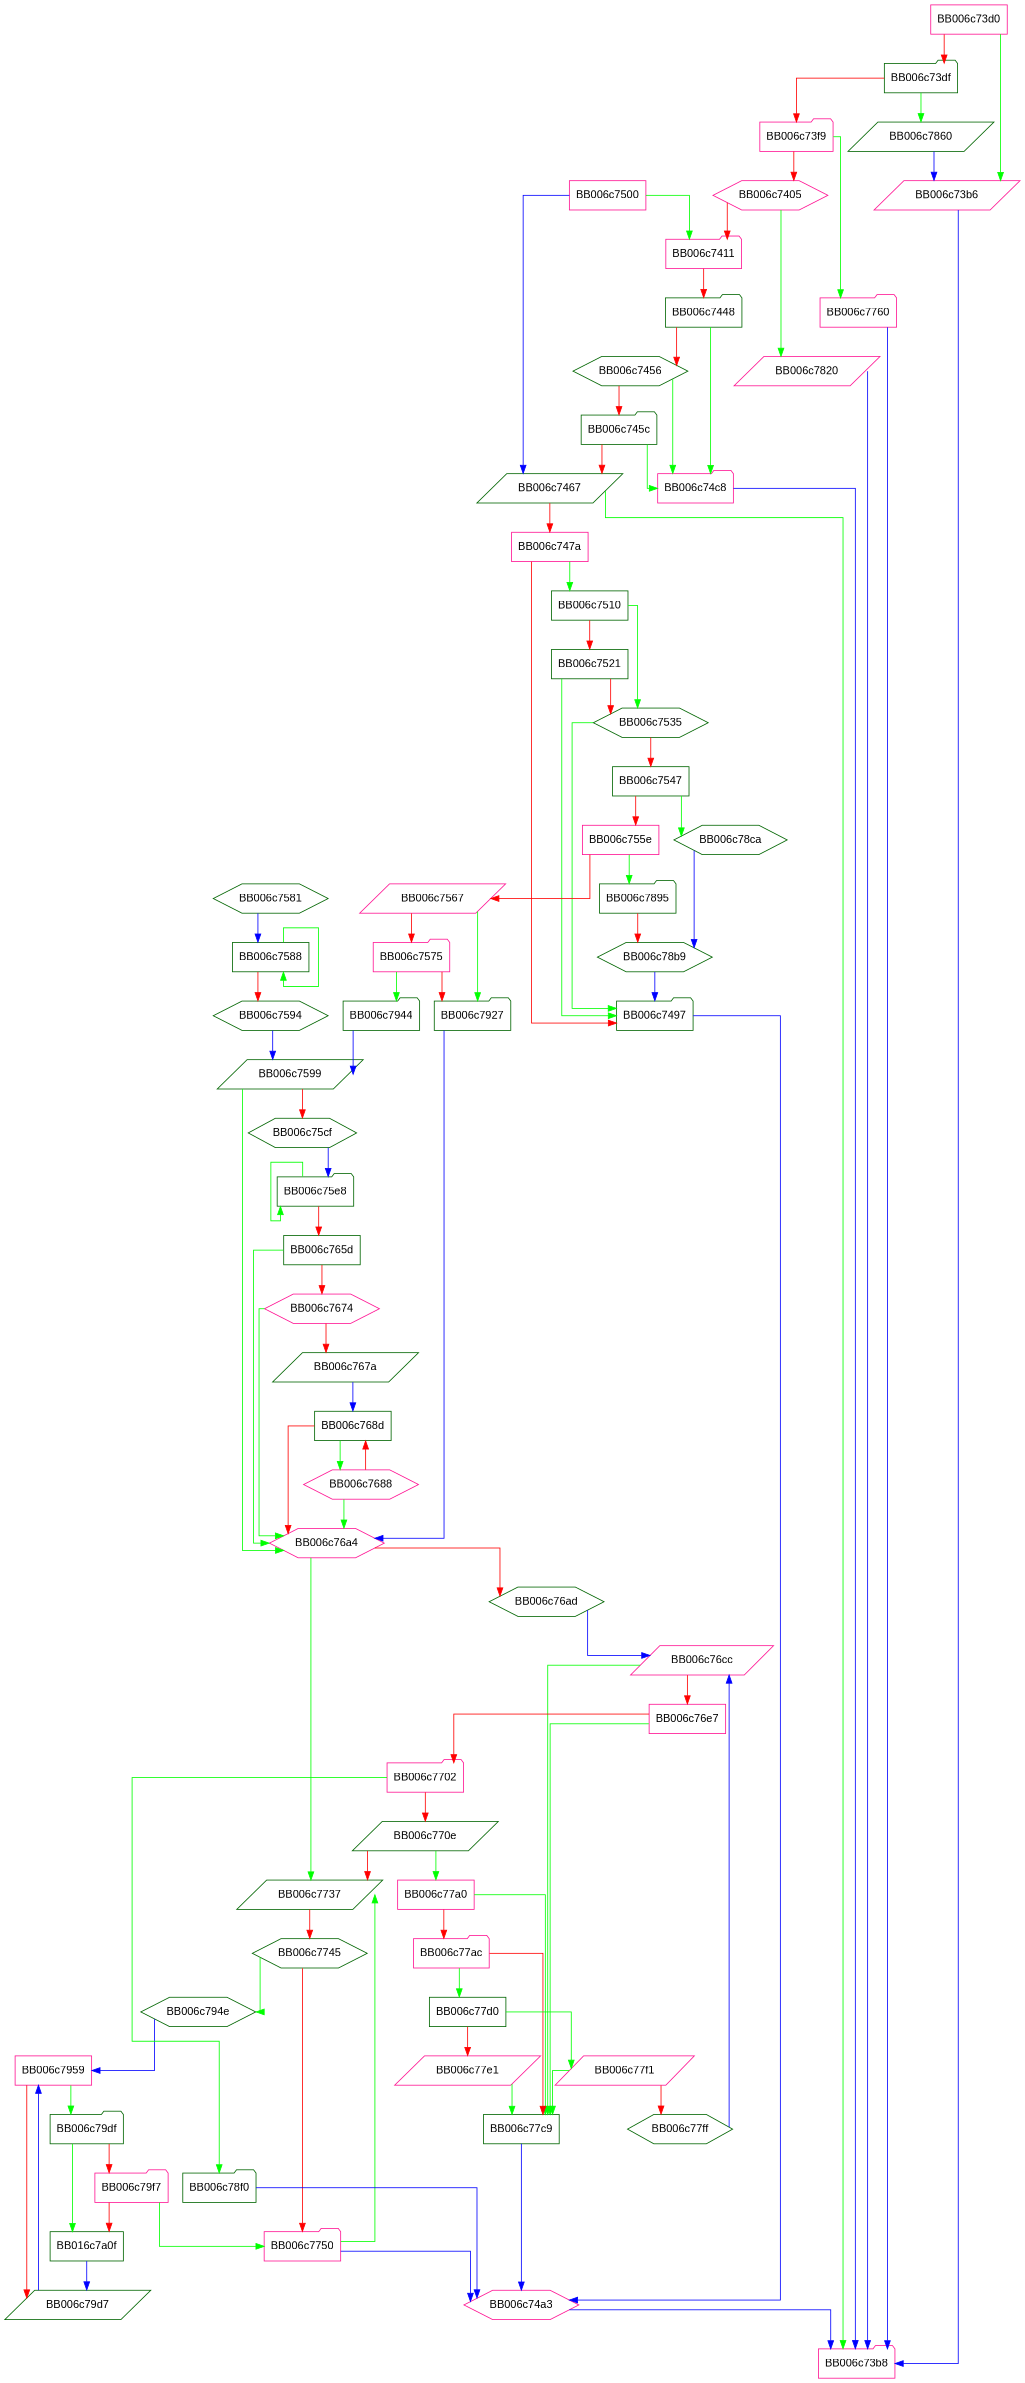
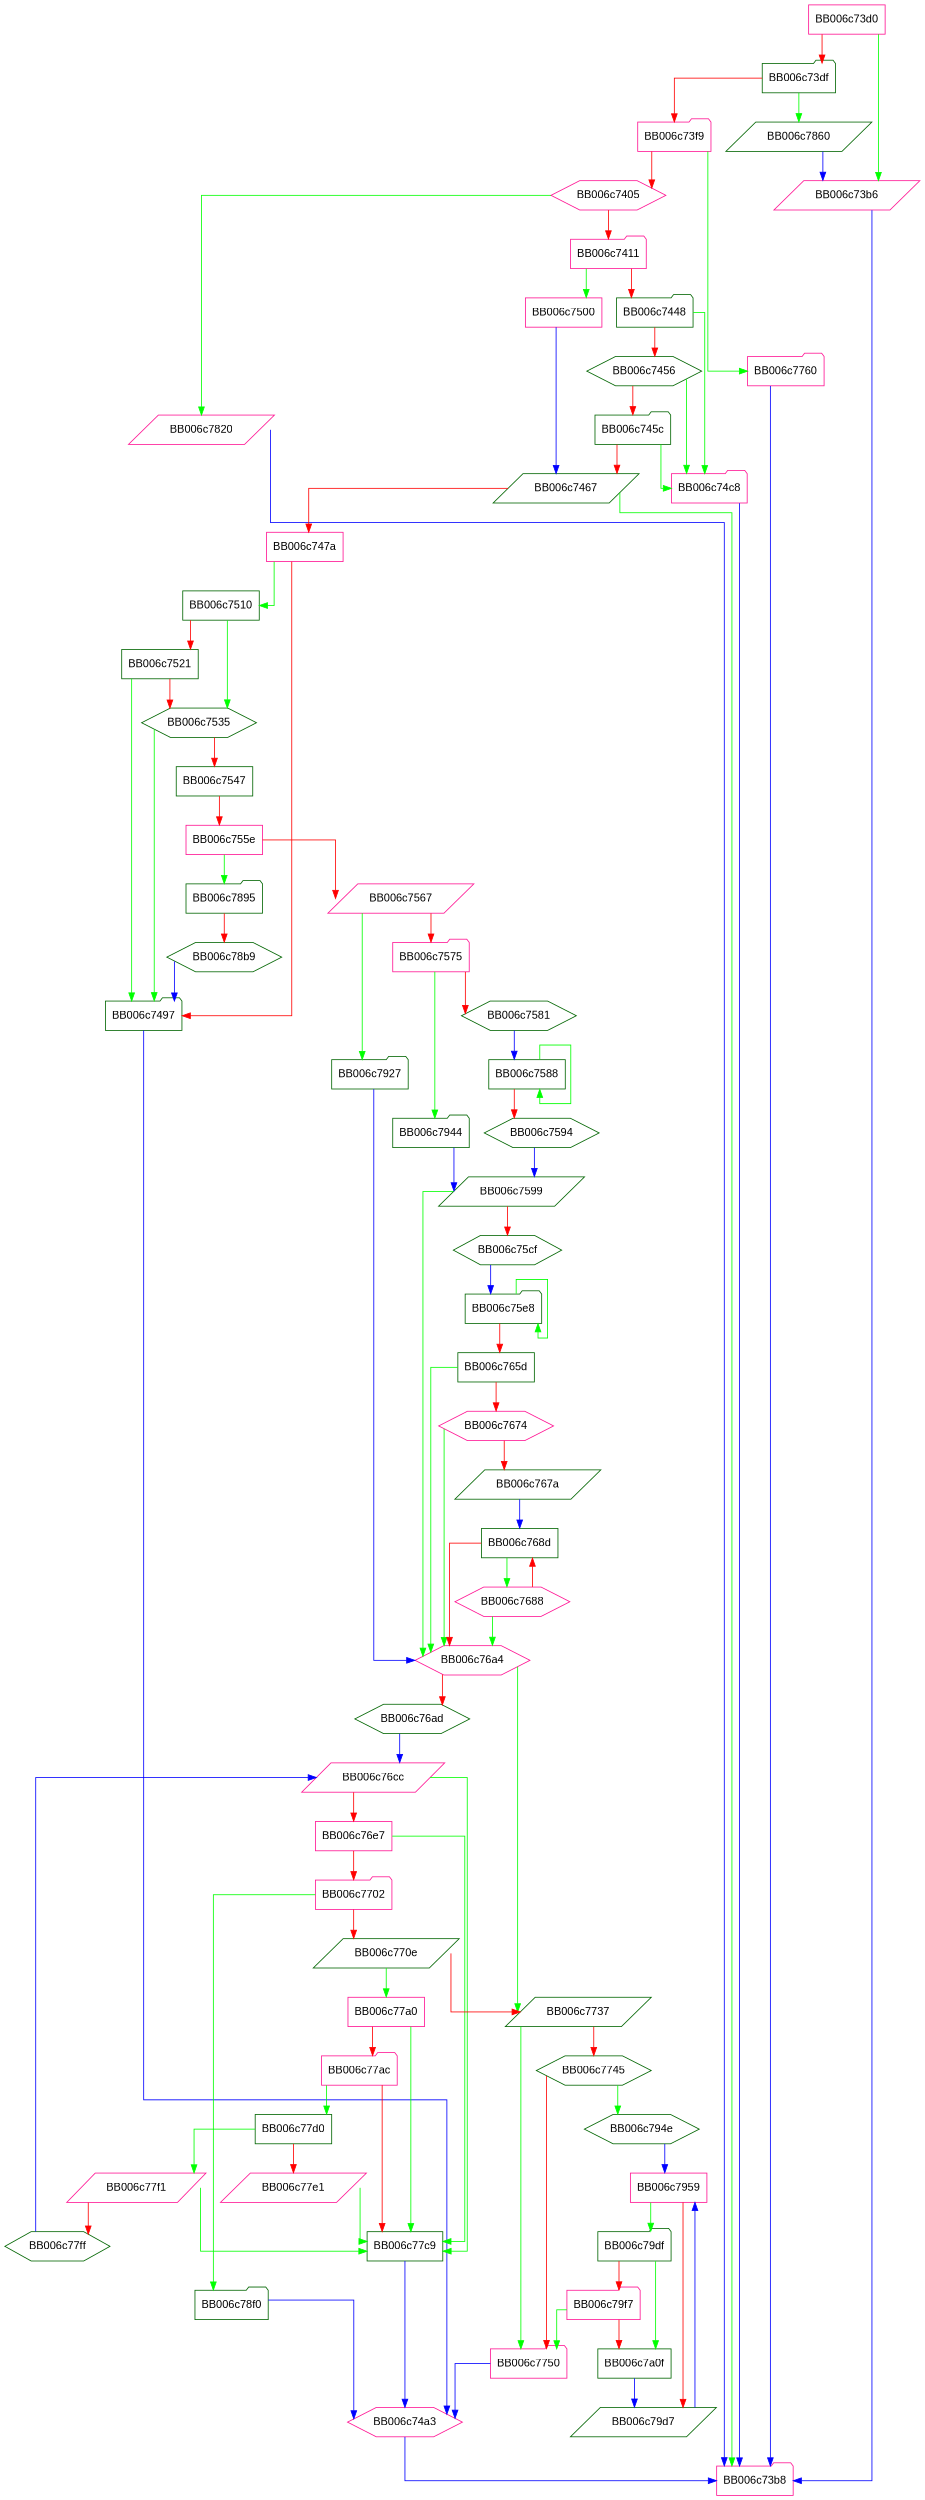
edge "BB006c7500" -> "BB006c7411": reversed
node "BB006c78ca": removed
edge "BB006c7575" -> "BB006c7927": now "BB006c7575" -> "BB006c7581"
edge "BB006c7750" -> "BB006c7737": reversed
node "BB016c7a0f": label "BB016c7a0f" -> "BB006c7a0f"
